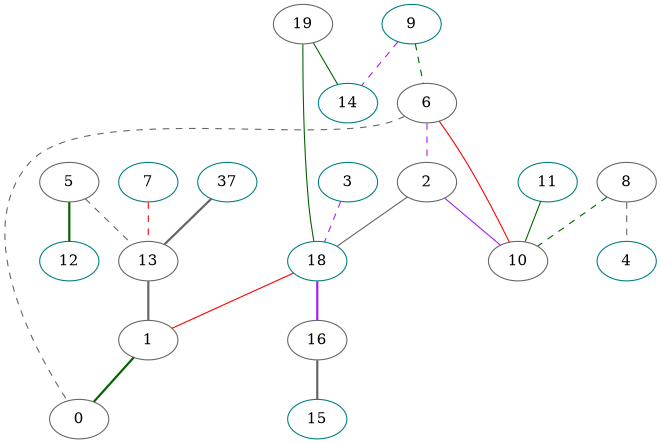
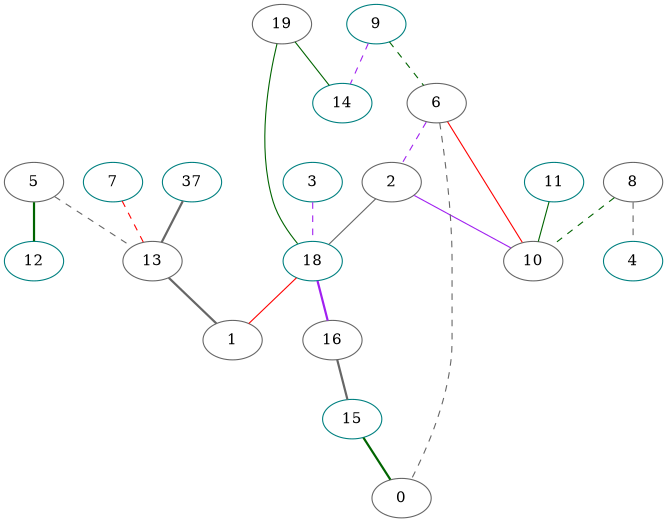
edge "1" -- "0": now "15" -- "0"
